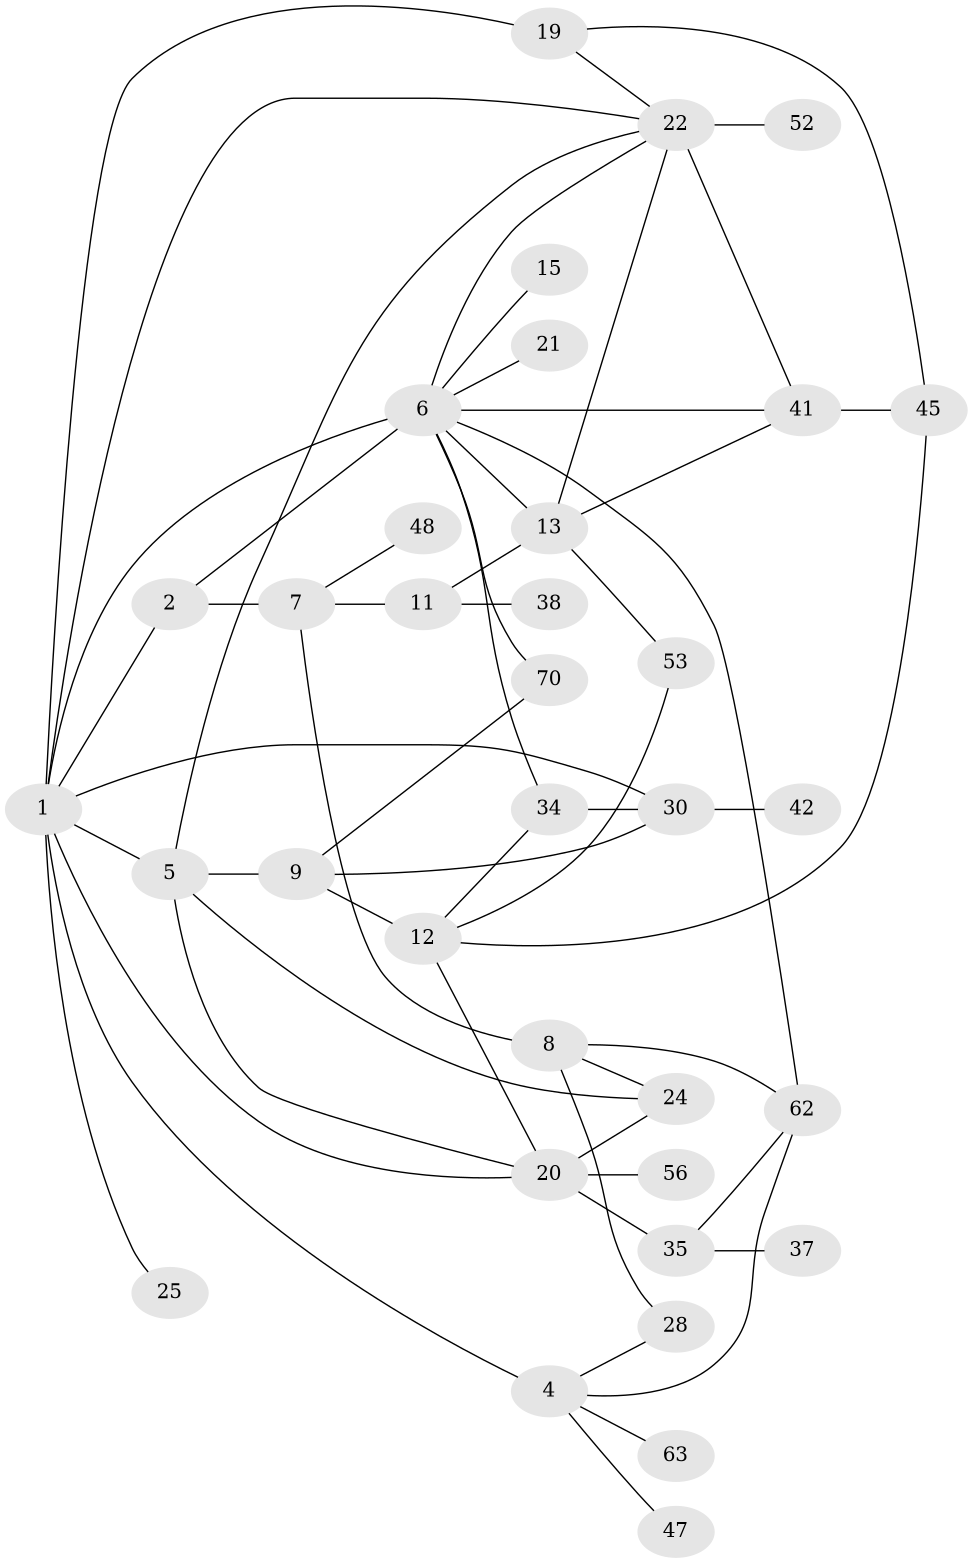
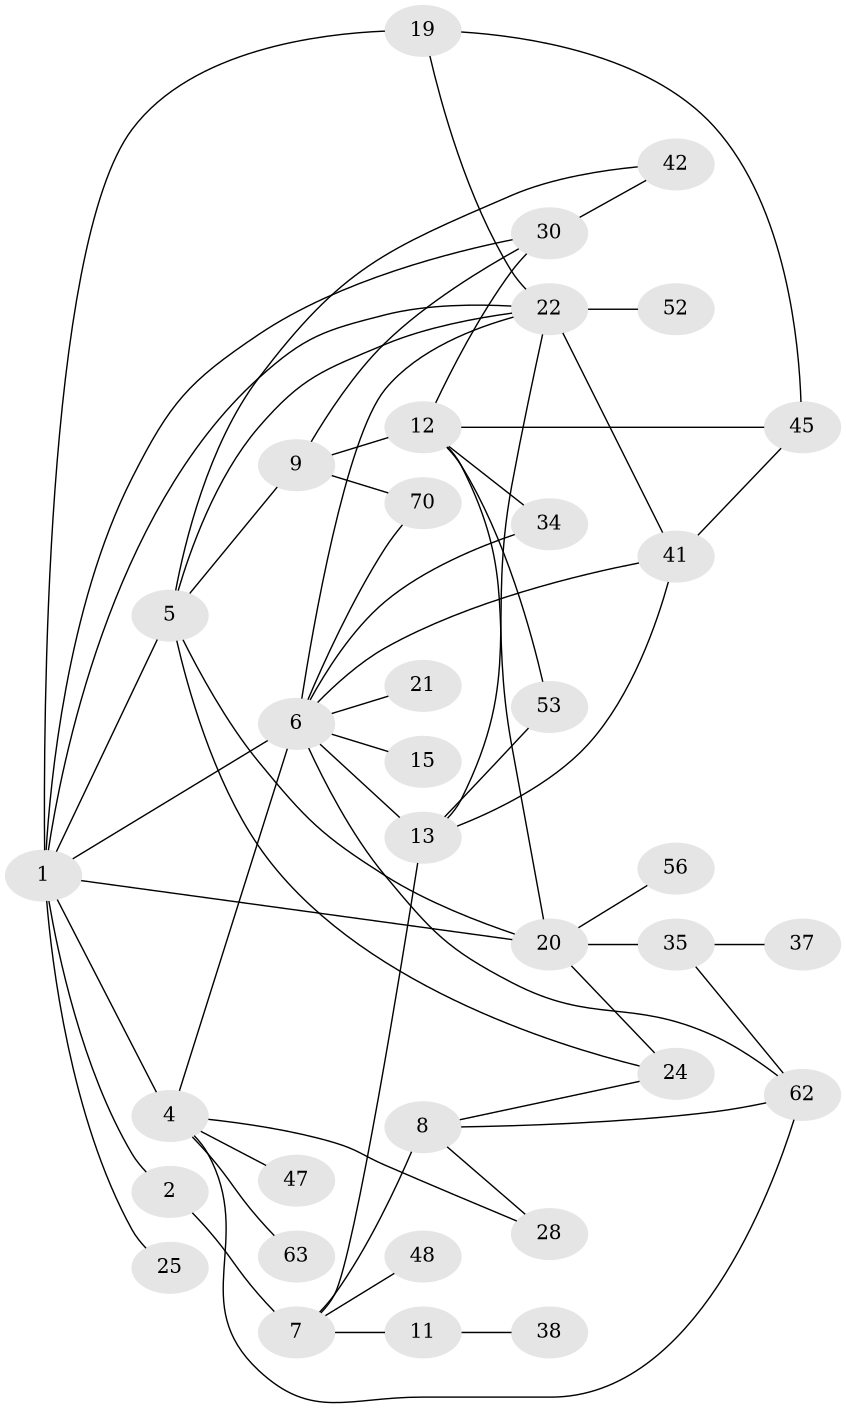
edge "42" -- "5": added
edge "6" -- "2": now "6" -- "4"
edge "13" -- "11": now "13" -- "7"
edge "34" -- "30": now "12" -- "30"
